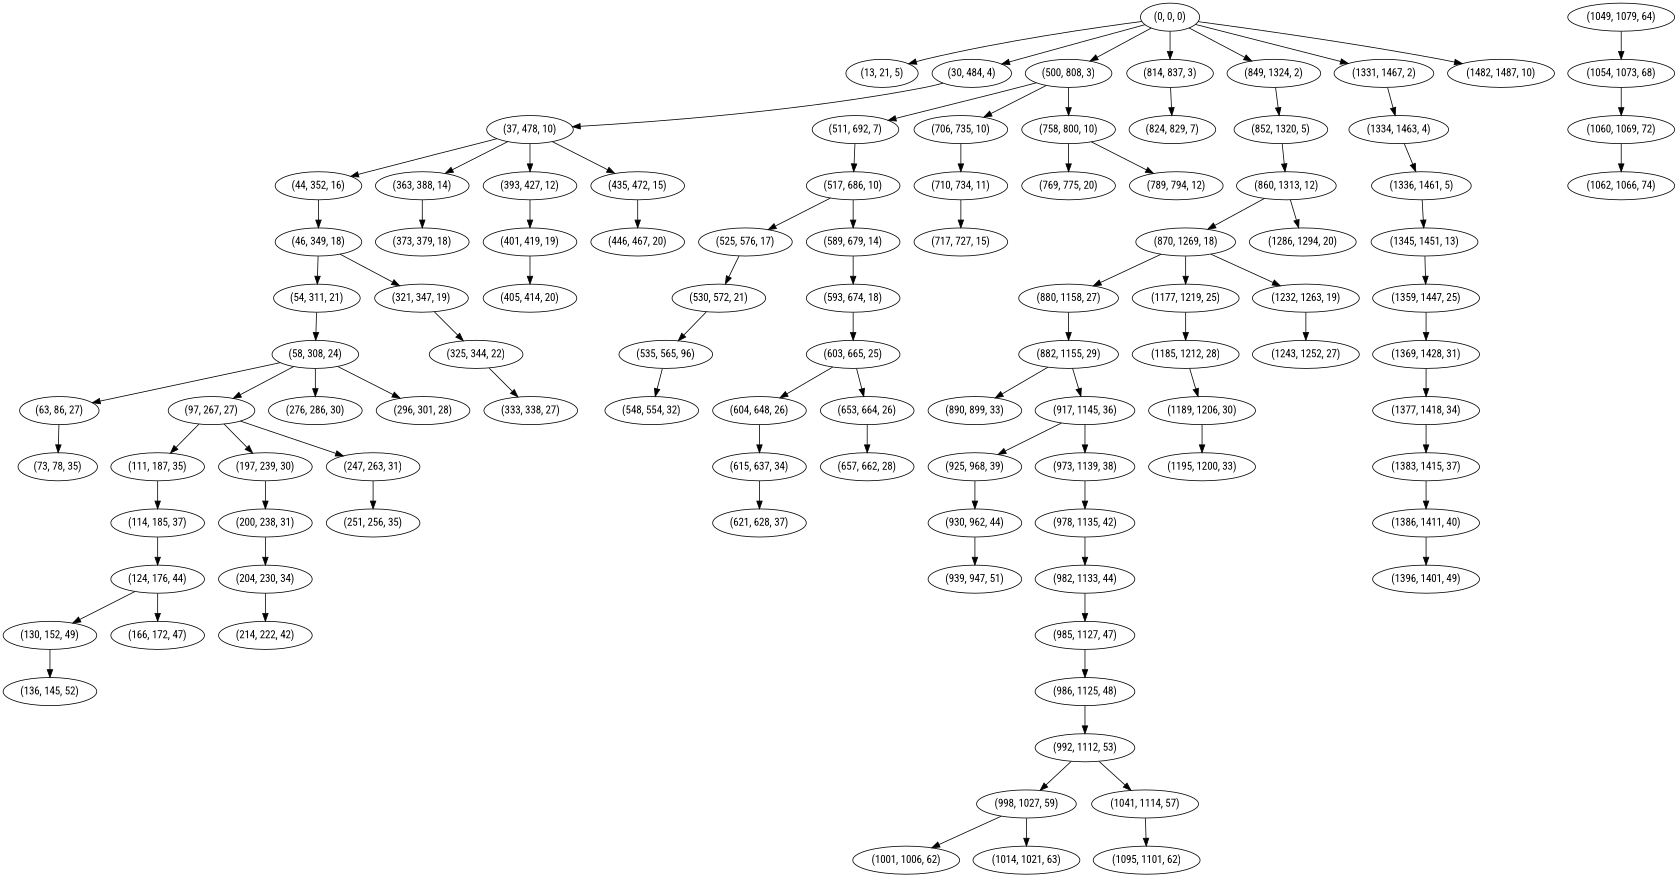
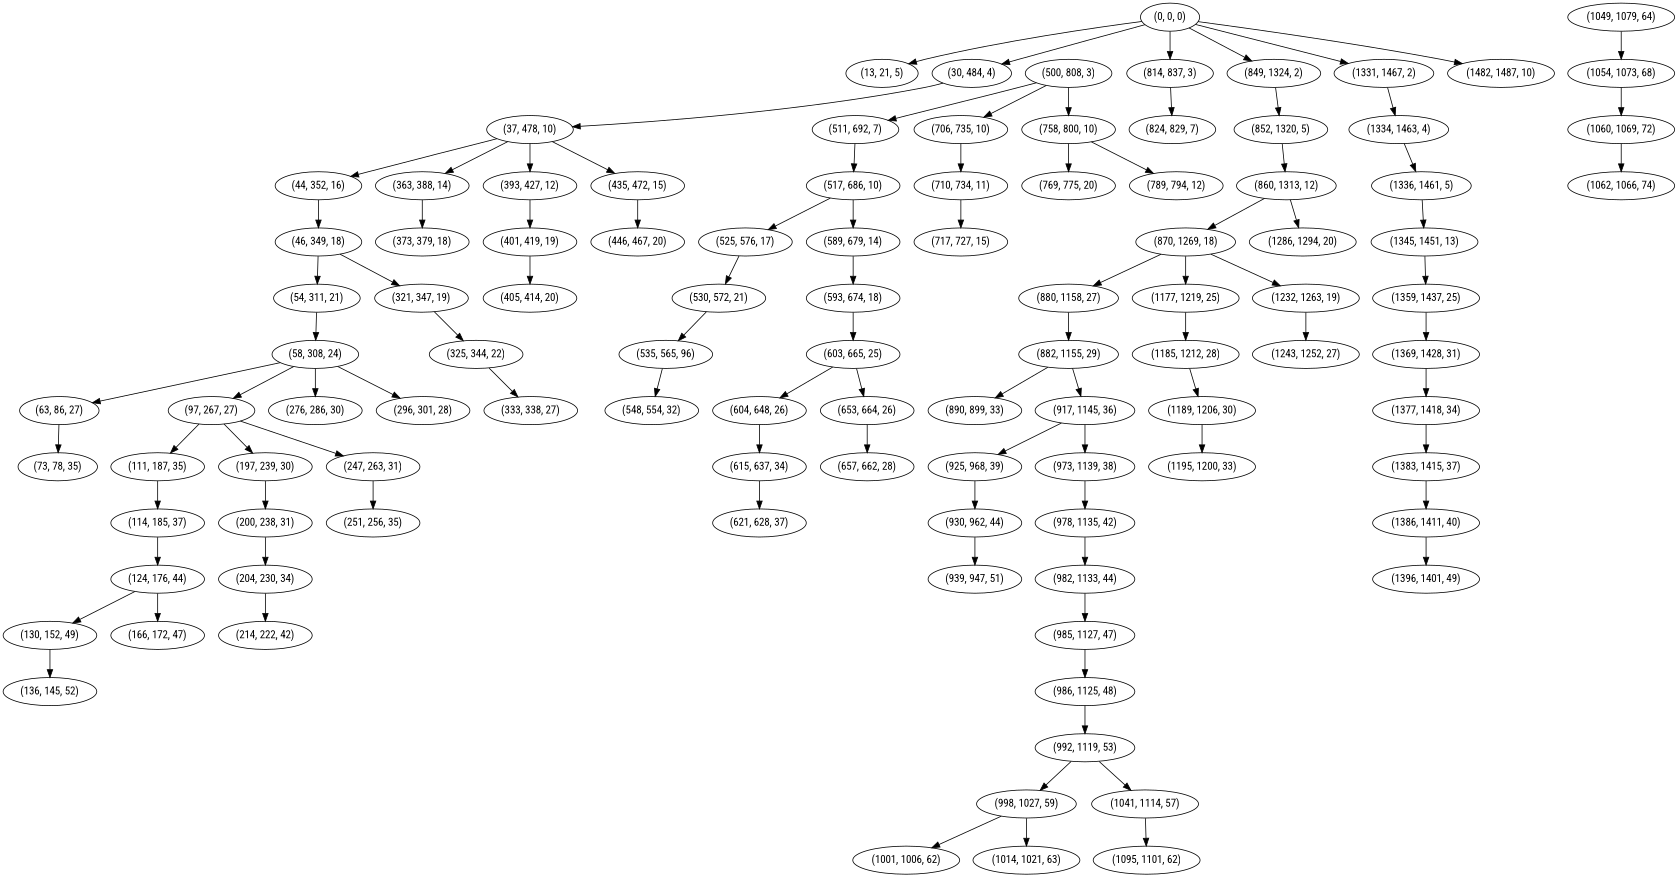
edge "(0, 0, 0)" -> "(500, 808, 3)": removed
node "(1359, 1447, 25)": label "(1359, 1447, 25)" -> "(1359, 1437, 25)"
node "(992, 1112, 53)": label "(992, 1112, 53)" -> "(992, 1119, 53)"
